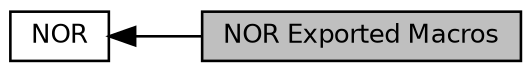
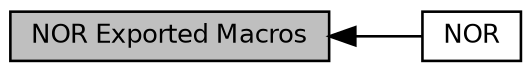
edge "NOR Exported Macros" -> "NOR": reversed
